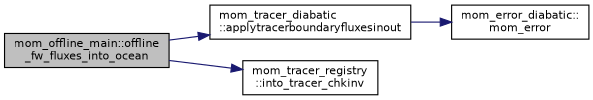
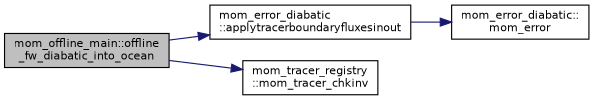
node "mom_tracer_diabatic ::applytracerboundaryfluxesinout": label "mom_tracer_diabatic ::applytracerboundaryfluxesinout" -> "mom_error_diabatic ::applytracerboundaryfluxesinout"
node "mom_offline_main::offline _fw_fluxes_into_ocean": label "mom_offline_main::offline _fw_fluxes_into_ocean" -> "mom_offline_main::offline _fw_diabatic_into_ocean"
node "mom_tracer_registry ::into_tracer_chkinv": label "mom_tracer_registry ::into_tracer_chkinv" -> "mom_tracer_registry ::mom_tracer_chkinv"
